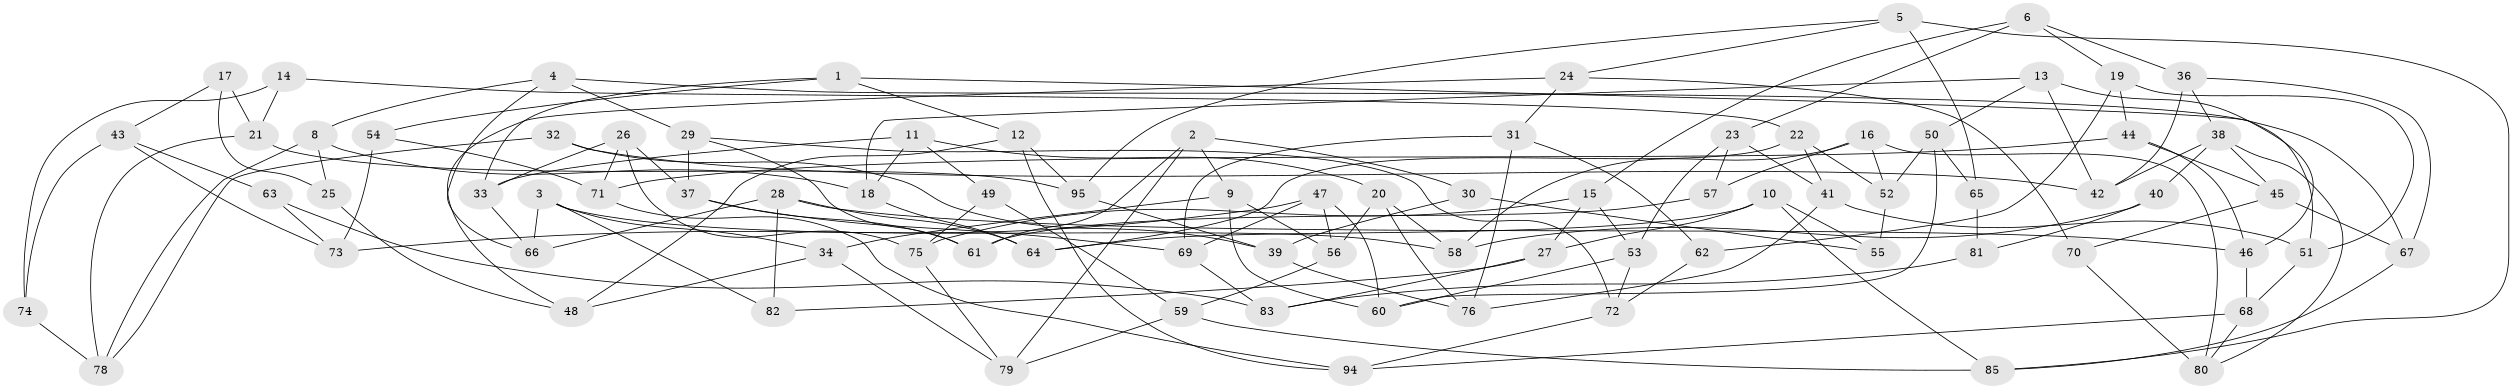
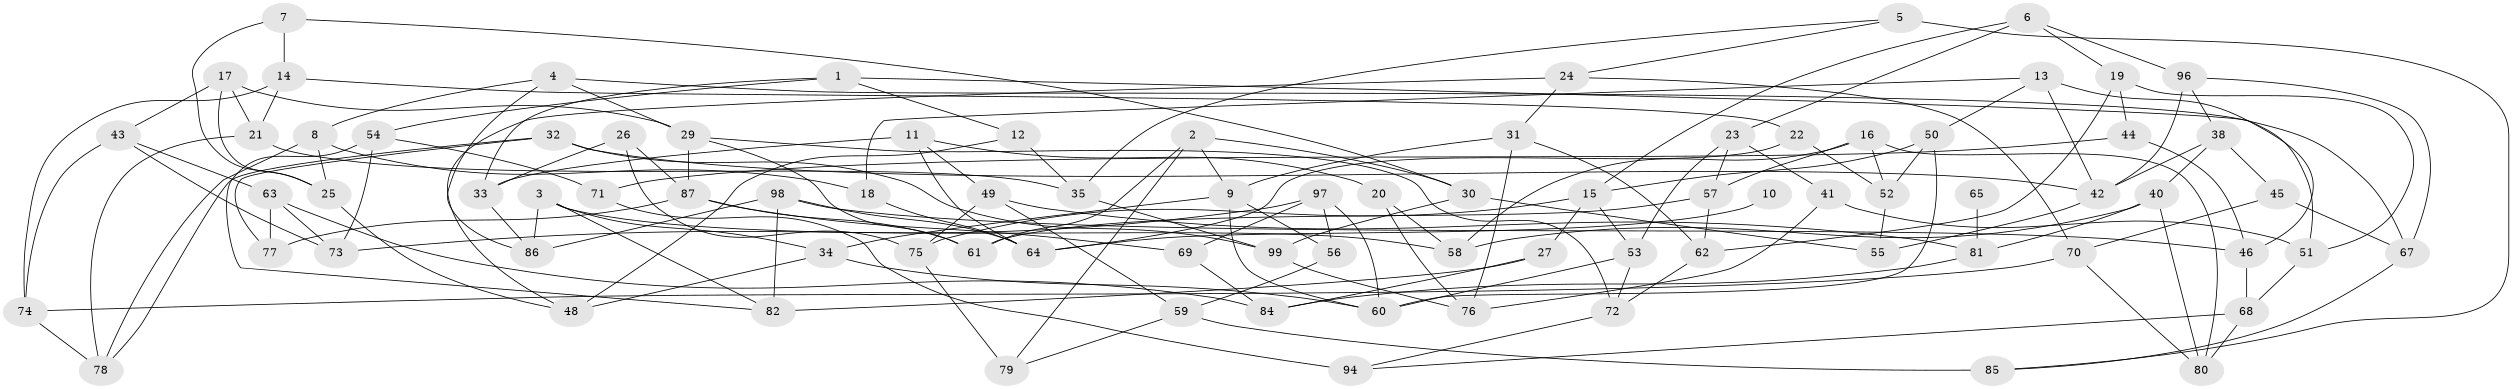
node "7": added
node "36": label "36" -> "96"
edge "5" -- "65": removed
edge "17" -- "29": added
edge "31" -- "69": now "31" -- "9"
edge "44" -- "45": removed
edge "26" -- "71": removed
edge "11" -- "18": now "11" -- "64"
edge "22" -- "41": removed
edge "50" -- "65": now "50" -- "15"
node "37": label "37" -> "87"
node "28": label "28" -> "98"
node "95": label "95" -> "35"
node "47": label "47" -> "97"
edge "20" -- "56": removed
edge "57" -- "62": added
edge "10" -- "55": now "42" -- "55"
edge "49" -- "81": added
edge "10" -- "27": removed
node "77": added
node "66": label "66" -> "86"
node "39": label "39" -> "99"
edge "38" -- "80": now "40" -- "80"
edge "54" -- "82": added
edge "10" -- "85": removed
edge "70" -- "74": added
edge "34" -- "79": now "34" -- "60"
node "83": label "83" -> "84"
edge "12" -- "94": removed
